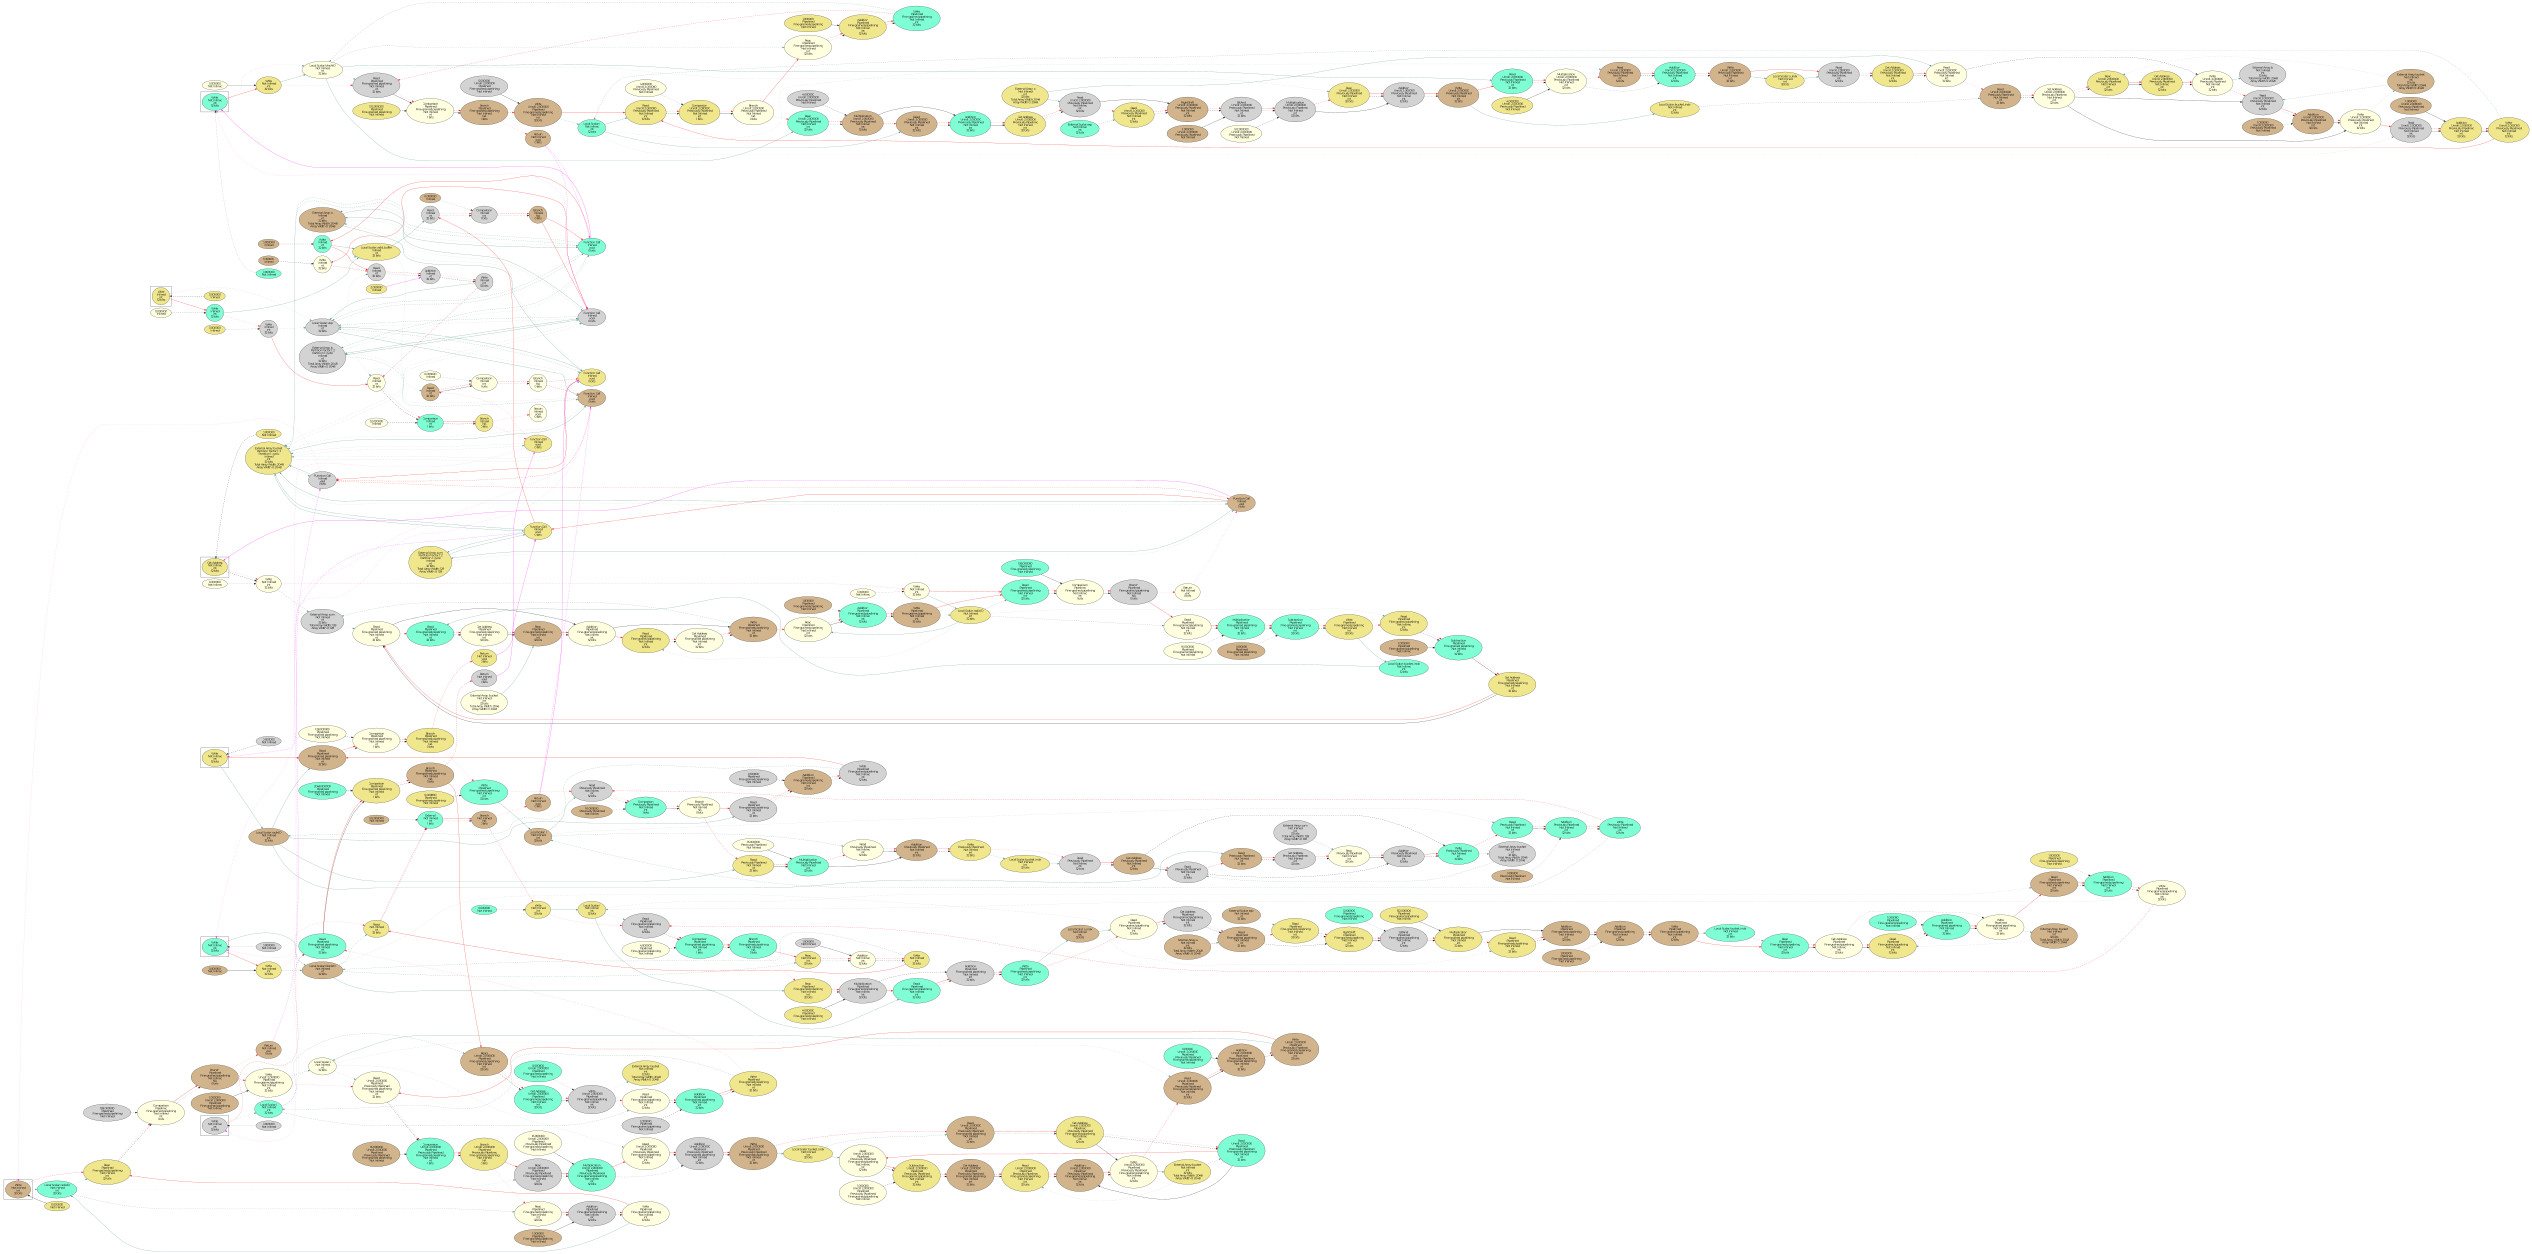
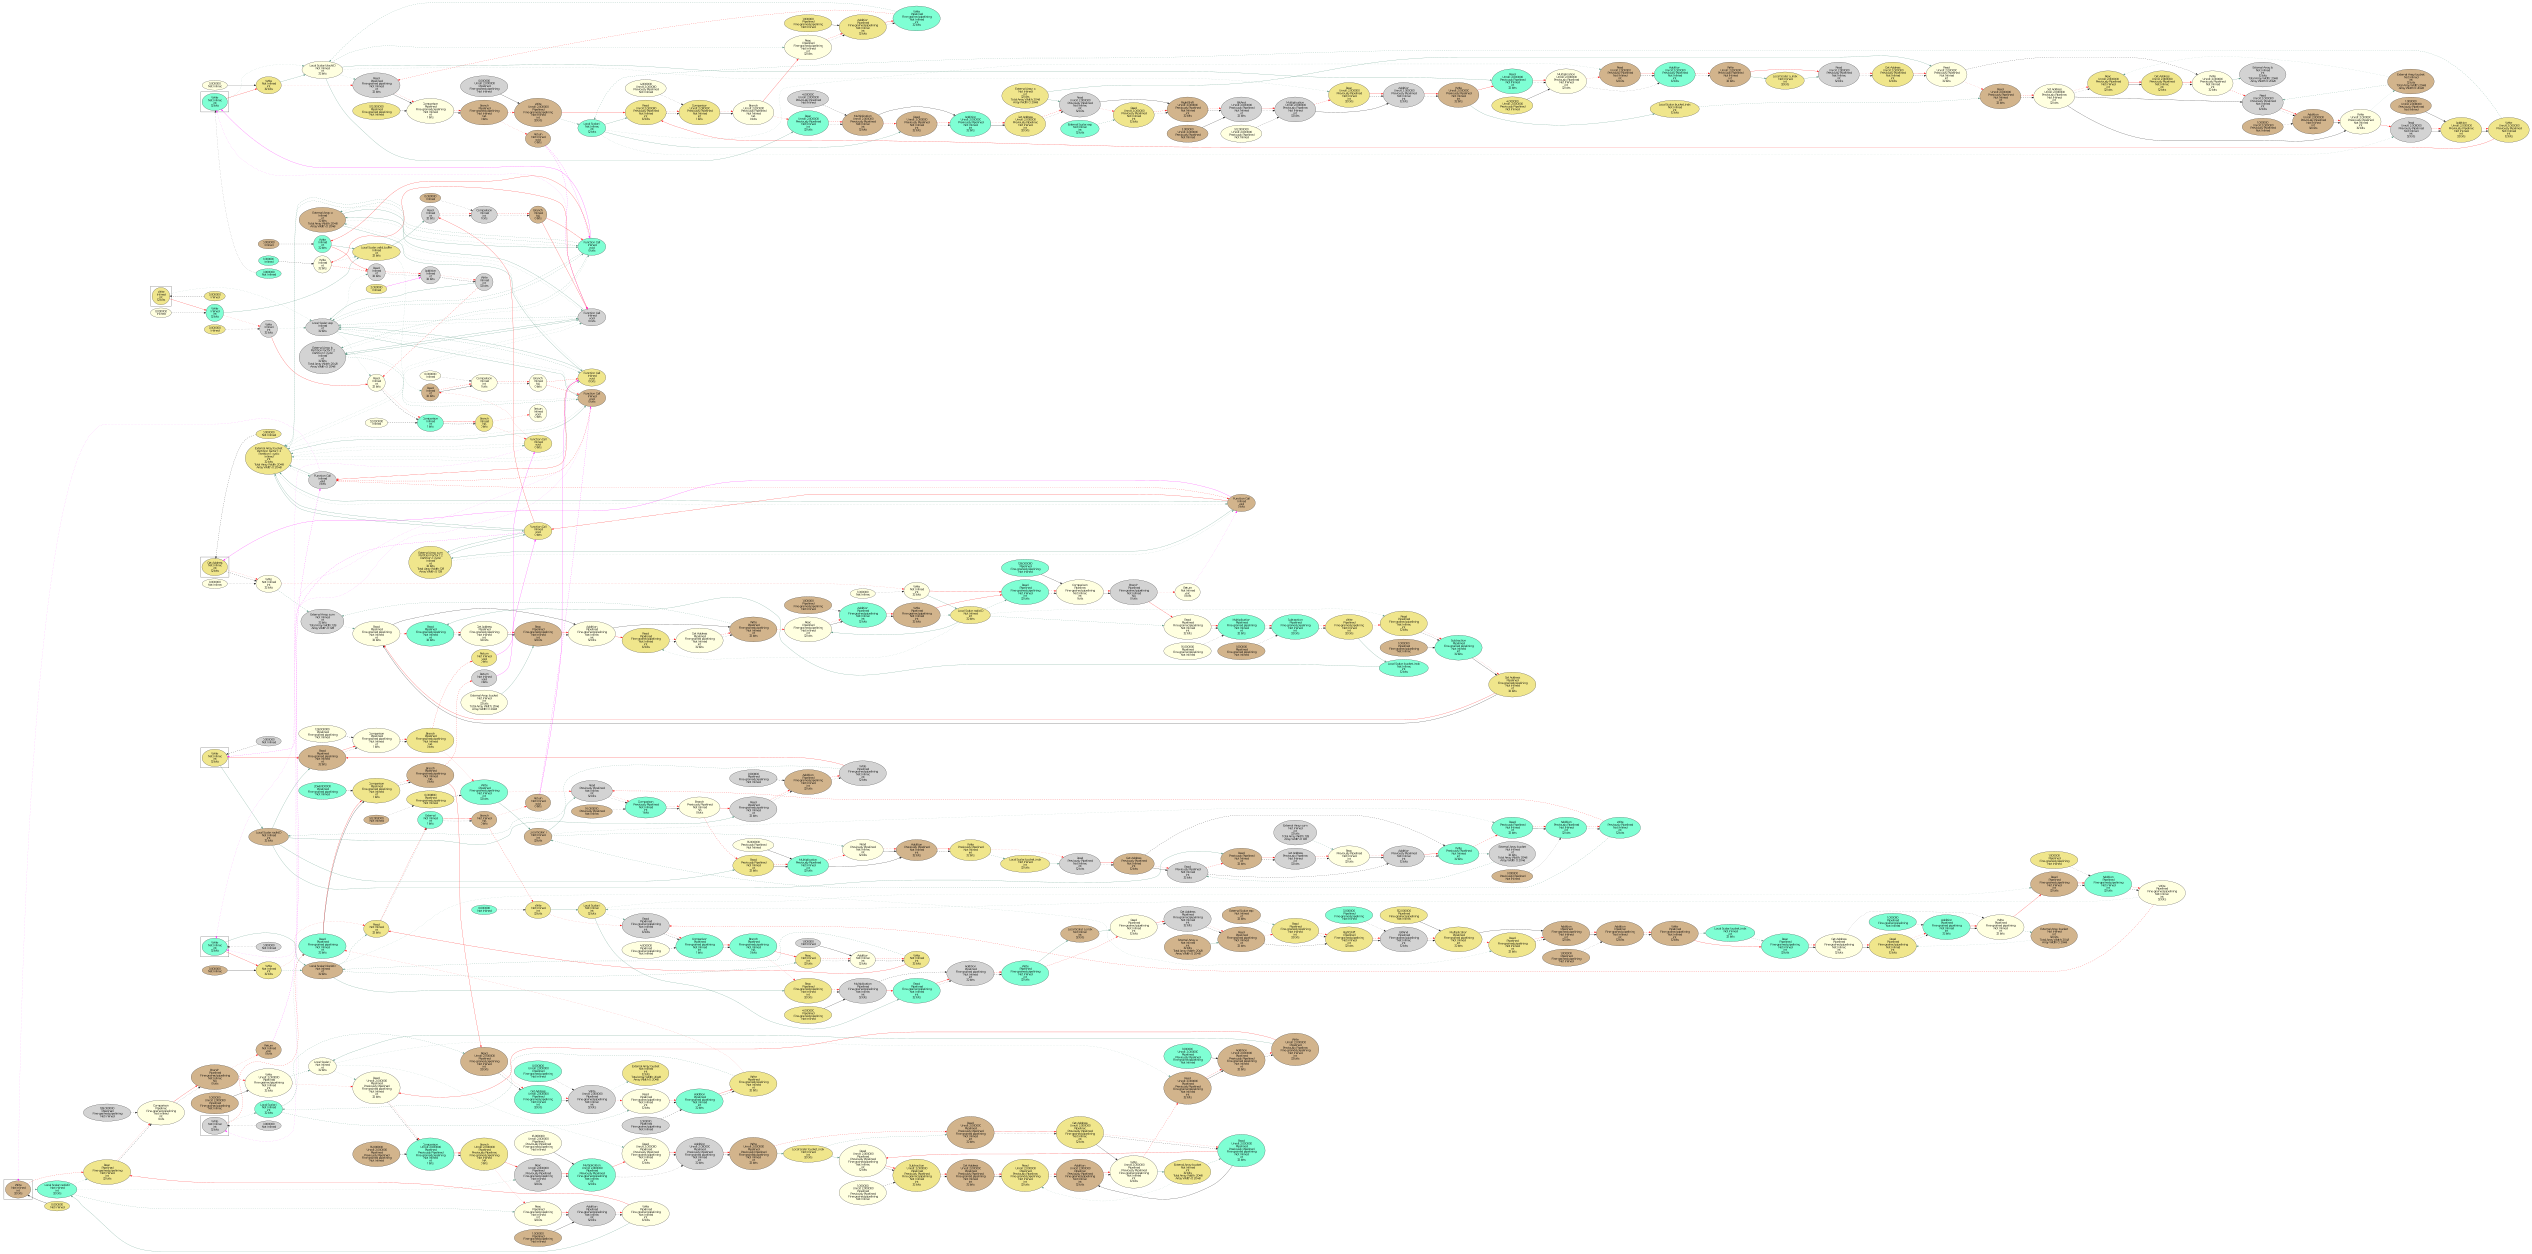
node "1.000000 Inlined": fillcolor tan -> aquamarine
edge "512.000000 Not Inlined" -> "External Not Inlined int 1 bits": now "512.000000 Not Inlined" -> "0.000800 Pipelined Fine-grained pipelining Not Inlined"
